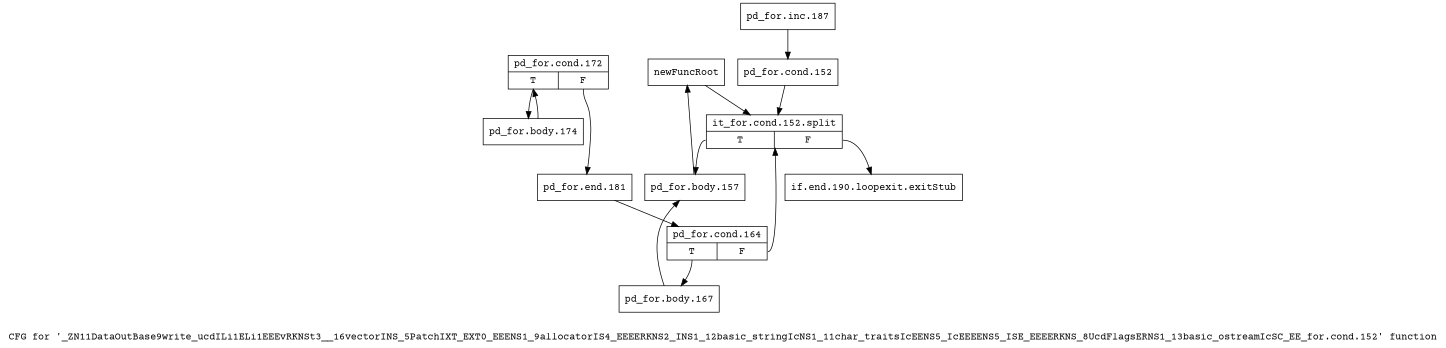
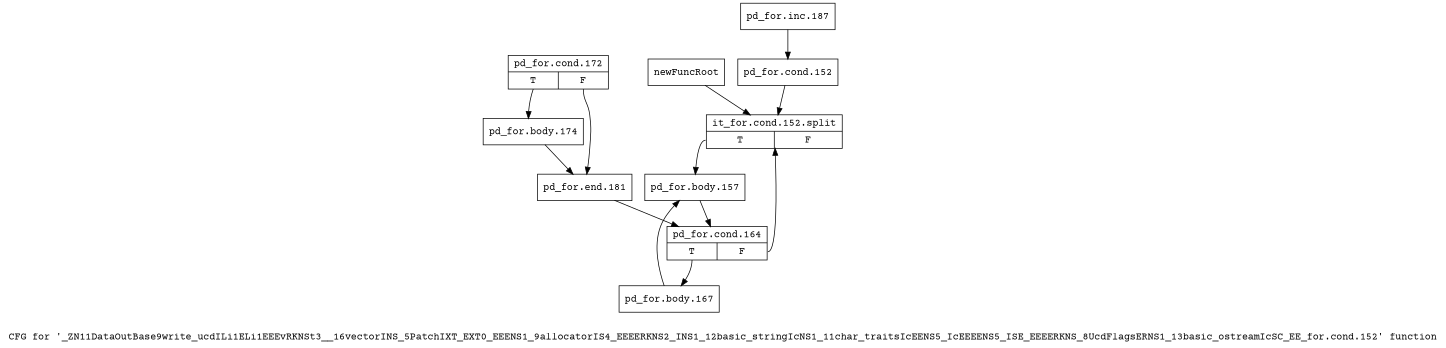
edge "pd_for.body.174" -> "pd_for.cond.172": now "pd_for.body.174" -> "pd_for.end.181"
edge "pd_for.body.157" -> "newFuncRoot": now "pd_for.body.157" -> "pd_for.cond.164"
node "if.end.190.loopexit.exitStub": removed
